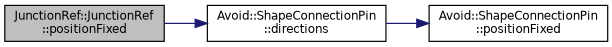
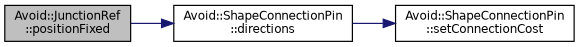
node "JunctionRef::JunctionRef ::positionFixed": label "JunctionRef::JunctionRef ::positionFixed" -> "Avoid::JunctionRef ::positionFixed"
node "Avoid::ShapeConnectionPin ::positionFixed": label "Avoid::ShapeConnectionPin ::positionFixed" -> "Avoid::ShapeConnectionPin ::setConnectionCost"
